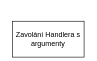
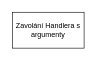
node "Zavolání Handlera s argumenty": moved (48, 39) -> (48, 30)
